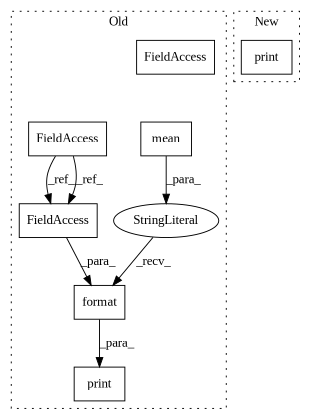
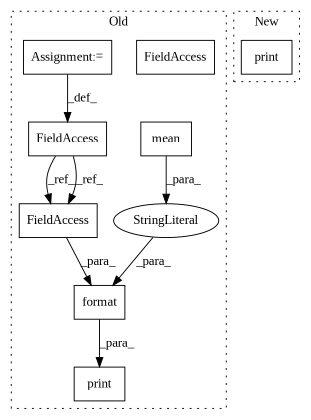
node "Assignment:=": added
edge "StringLiteral" -> "format": label "_recv_" -> "_para_"
